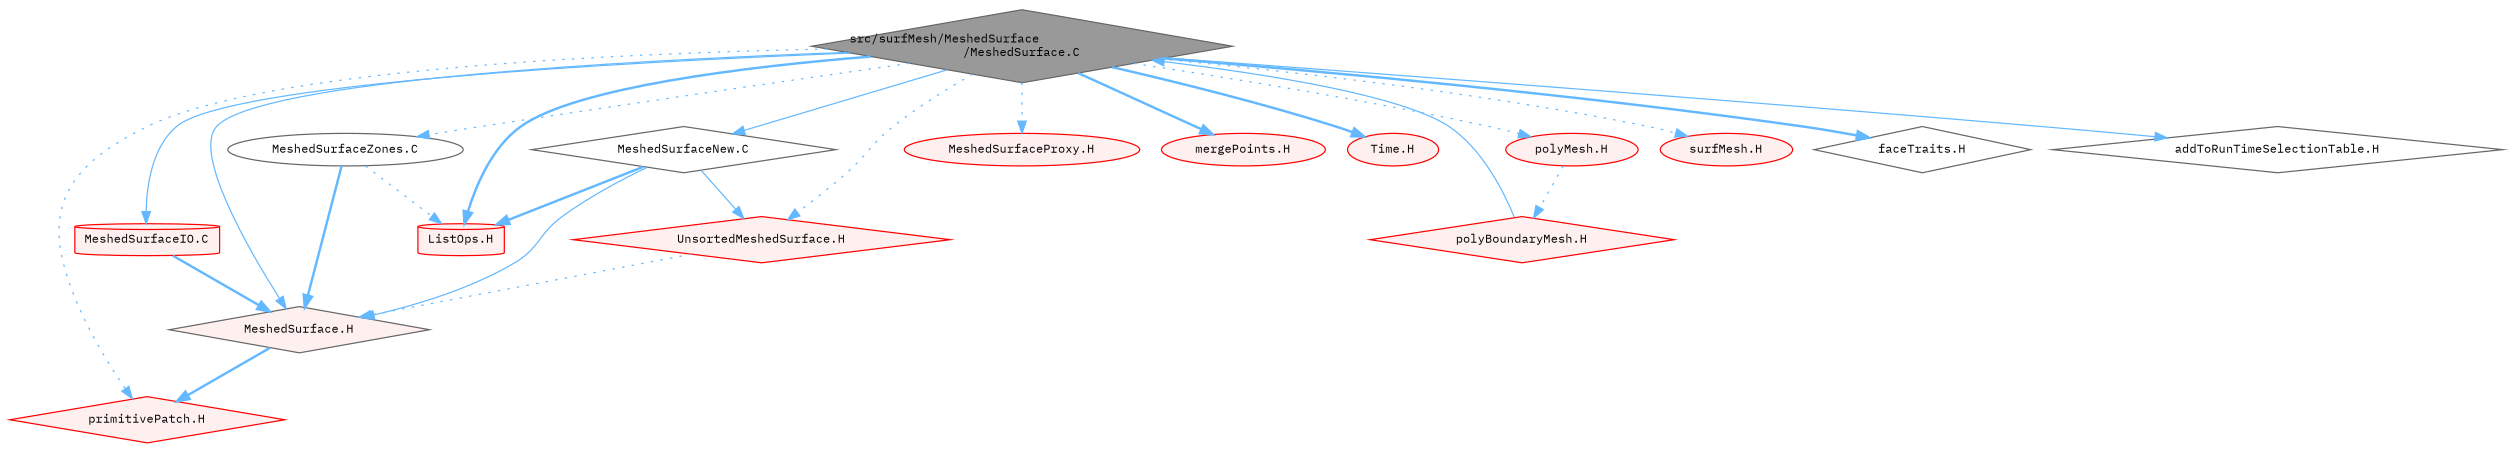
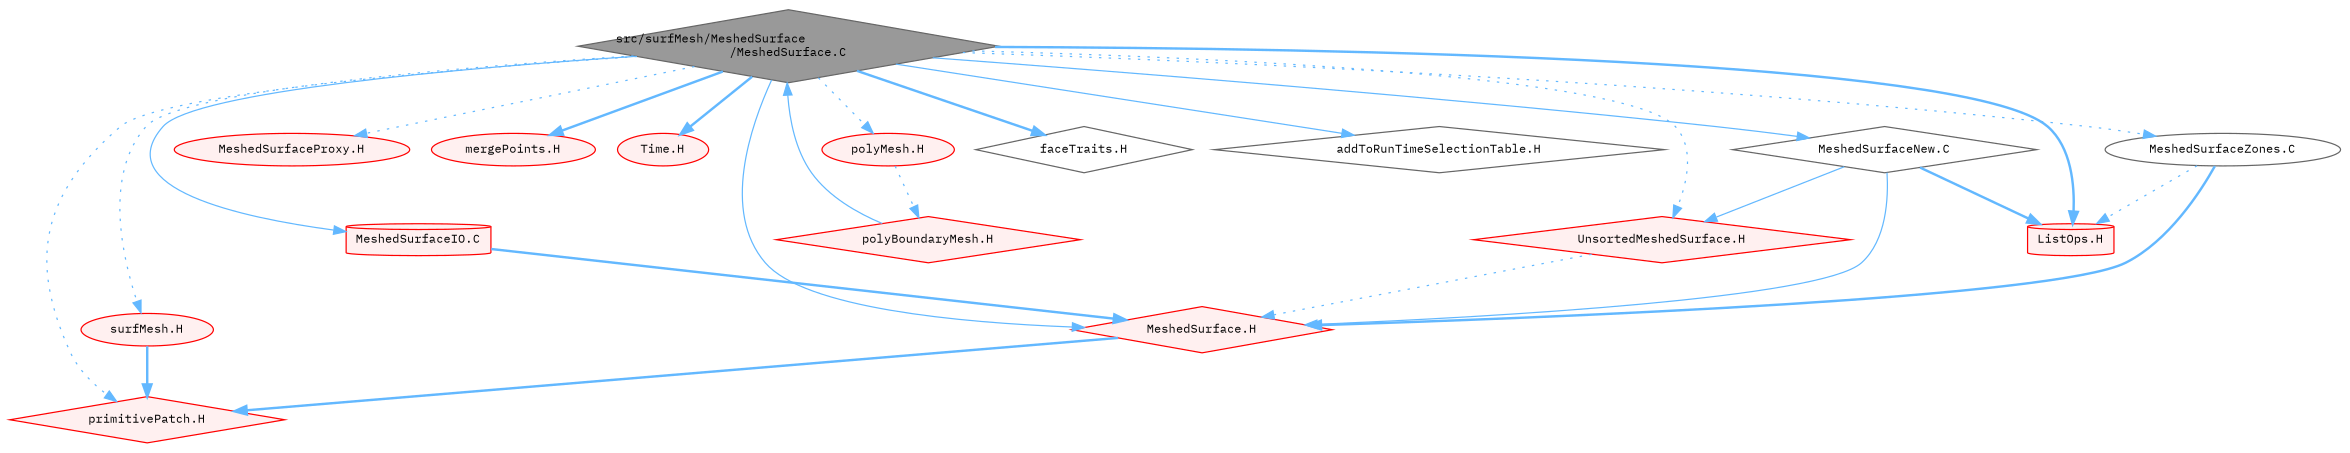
node "MeshedSurface.H": color grey40 -> red
edge "surfMesh.H" -> "primitivePatch.H": added
